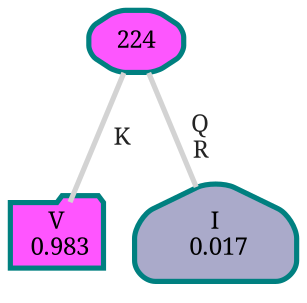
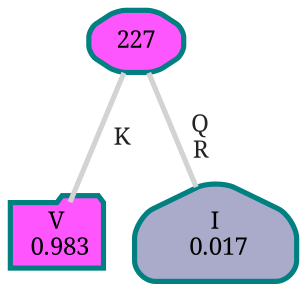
node "224": label "224" -> "227"
